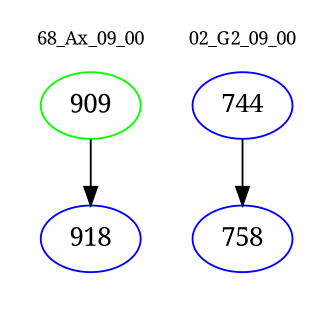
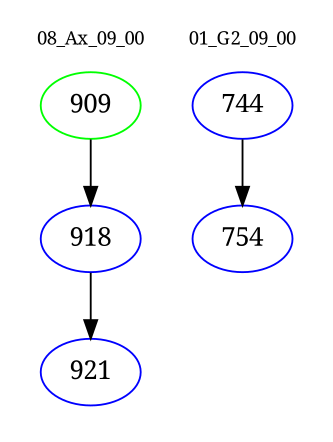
cluster "68_Ax_09_00": label "68_Ax_09_00" -> "08_Ax_09_00"
cluster "02_G2_09_00": label "02_G2_09_00" -> "01_G2_09_00"
node "758": label "758" -> "754"
node "921": added
